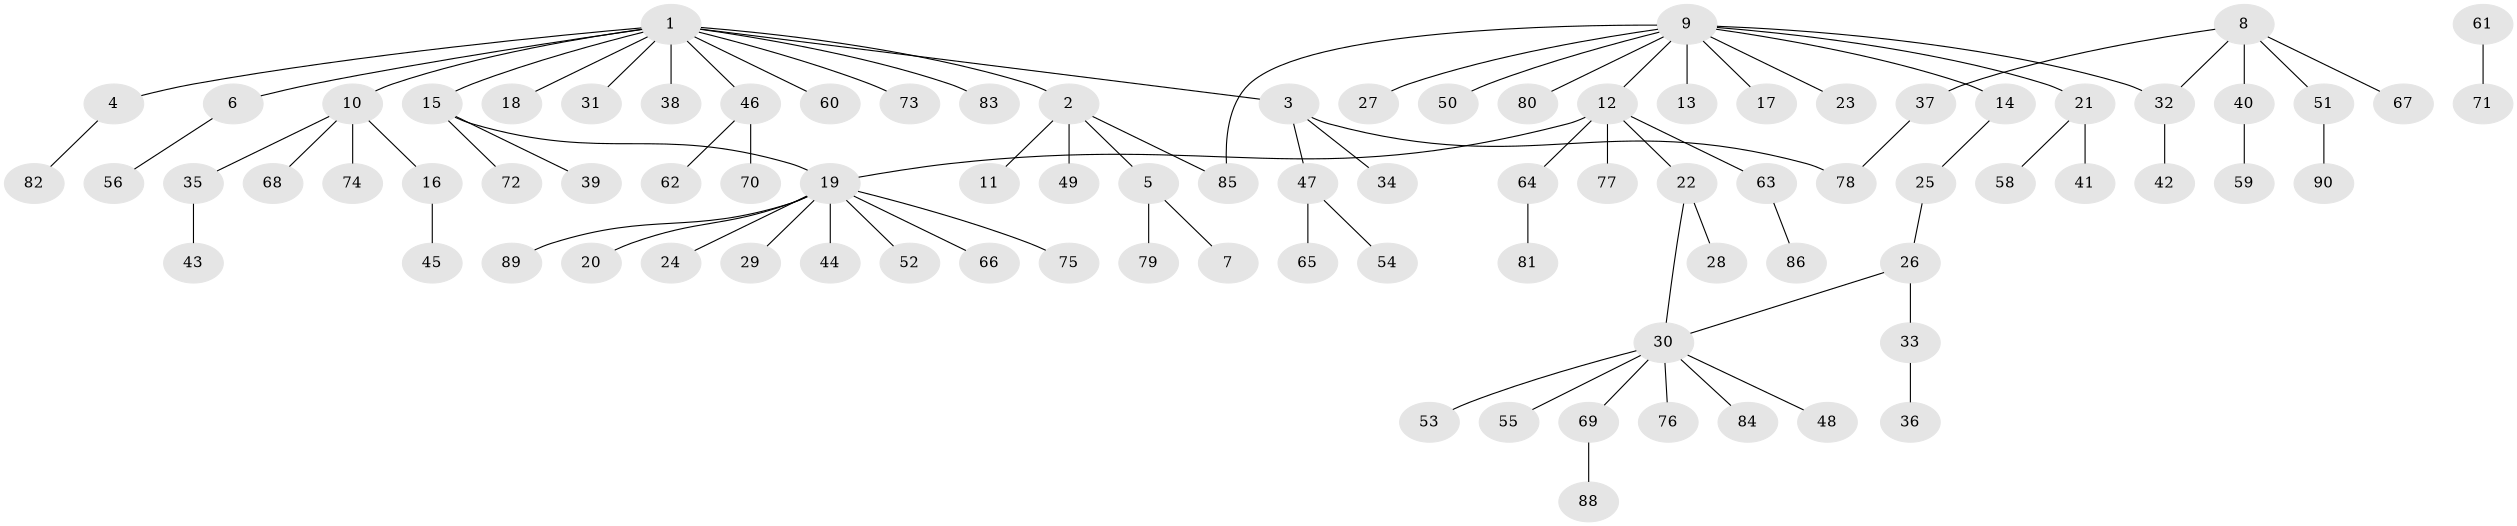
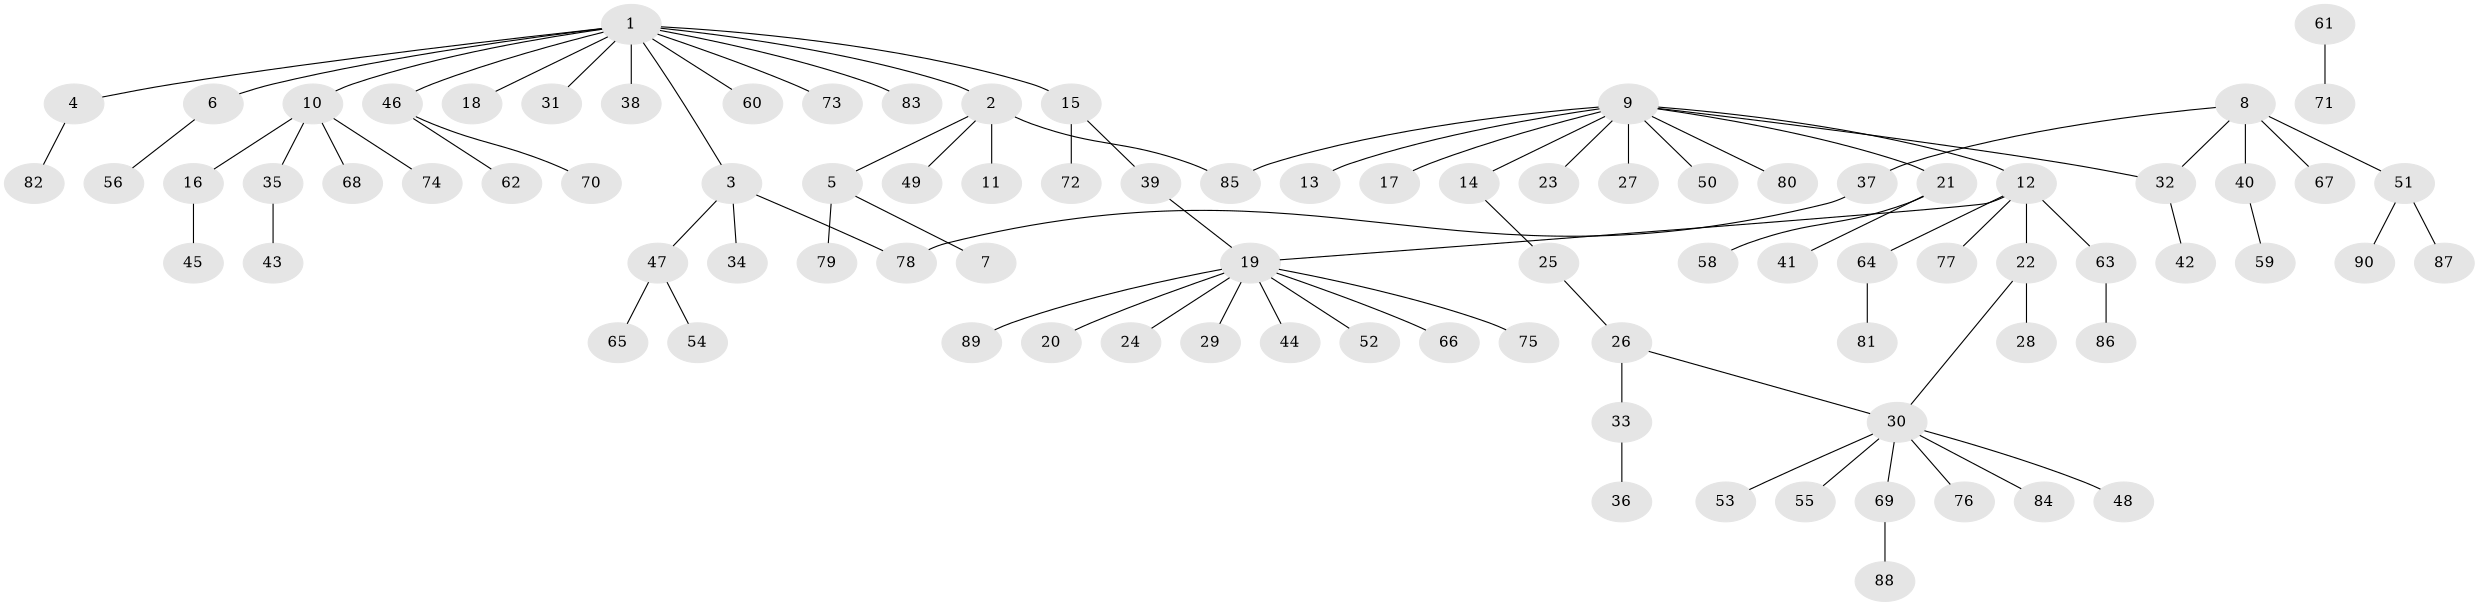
edge "15" -- "19": now "39" -- "19"
node "87": added
